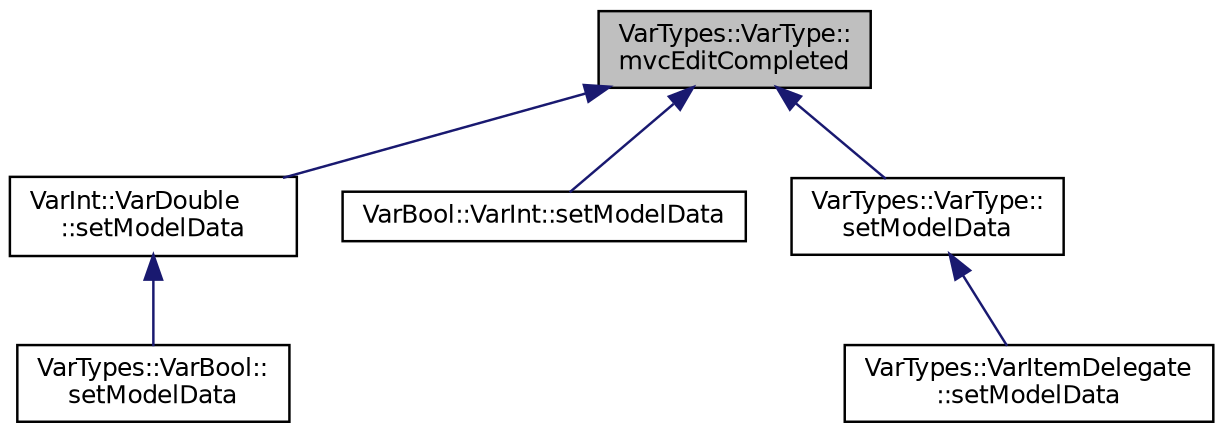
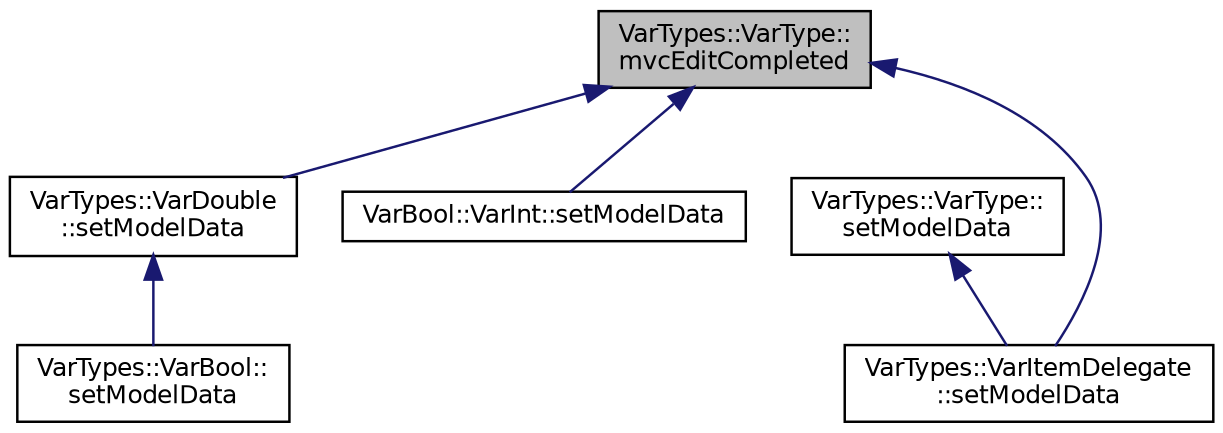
edge "VarTypes::VarType:: setModelData" -> "VarTypes::VarType:: mvcEditCompleted": now "VarTypes::VarItemDelegate ::setModelData" -> "VarTypes::VarType:: mvcEditCompleted"
node "VarInt::VarDouble ::setModelData": label "VarInt::VarDouble ::setModelData" -> "VarTypes::VarDouble ::setModelData"
